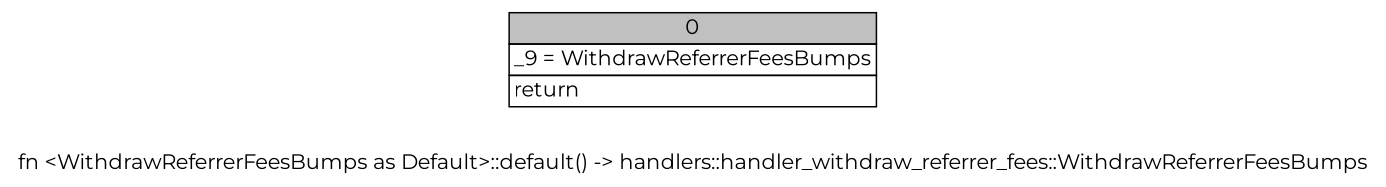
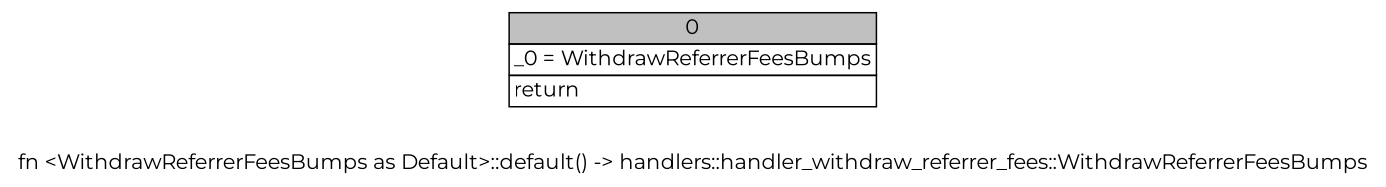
node "0": text "_9 = WithdrawReferrerFeesBumps" -> "_0 = WithdrawReferrerFeesBumps"
